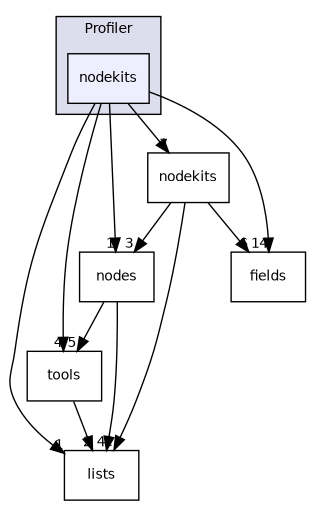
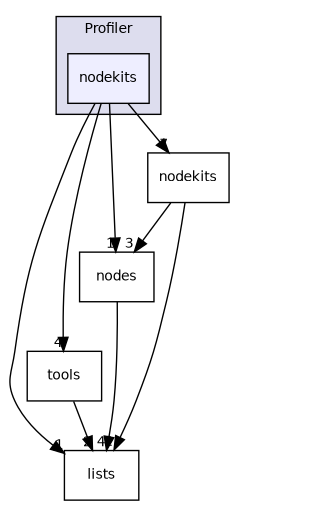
node "fields": removed
edge "nodes" -> "tools": removed
